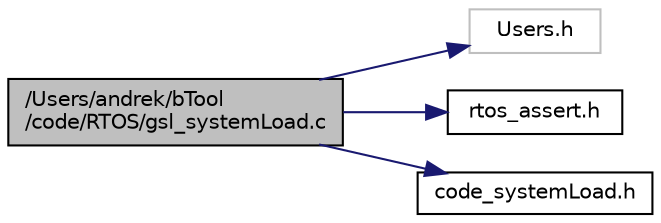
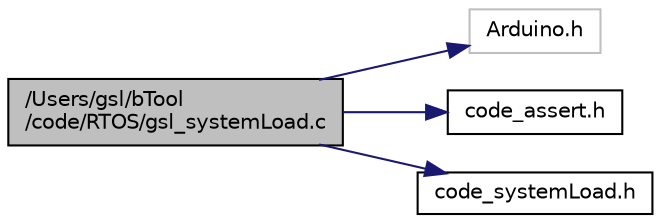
node "Users.h": label "Users.h" -> "Arduino.h"
node "/Users/andrek/bTool /code/RTOS/gsl_systemLoad.c": label "/Users/andrek/bTool /code/RTOS/gsl_systemLoad.c" -> "/Users/gsl/bTool /code/RTOS/gsl_systemLoad.c"
node "rtos_assert.h": label "rtos_assert.h" -> "code_assert.h"
